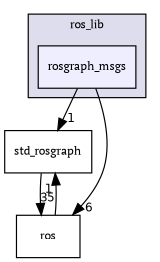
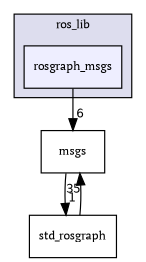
edge "rosgraph_msgs" -> "std_rosgraph": removed
node "ros": label "ros" -> "msgs"
